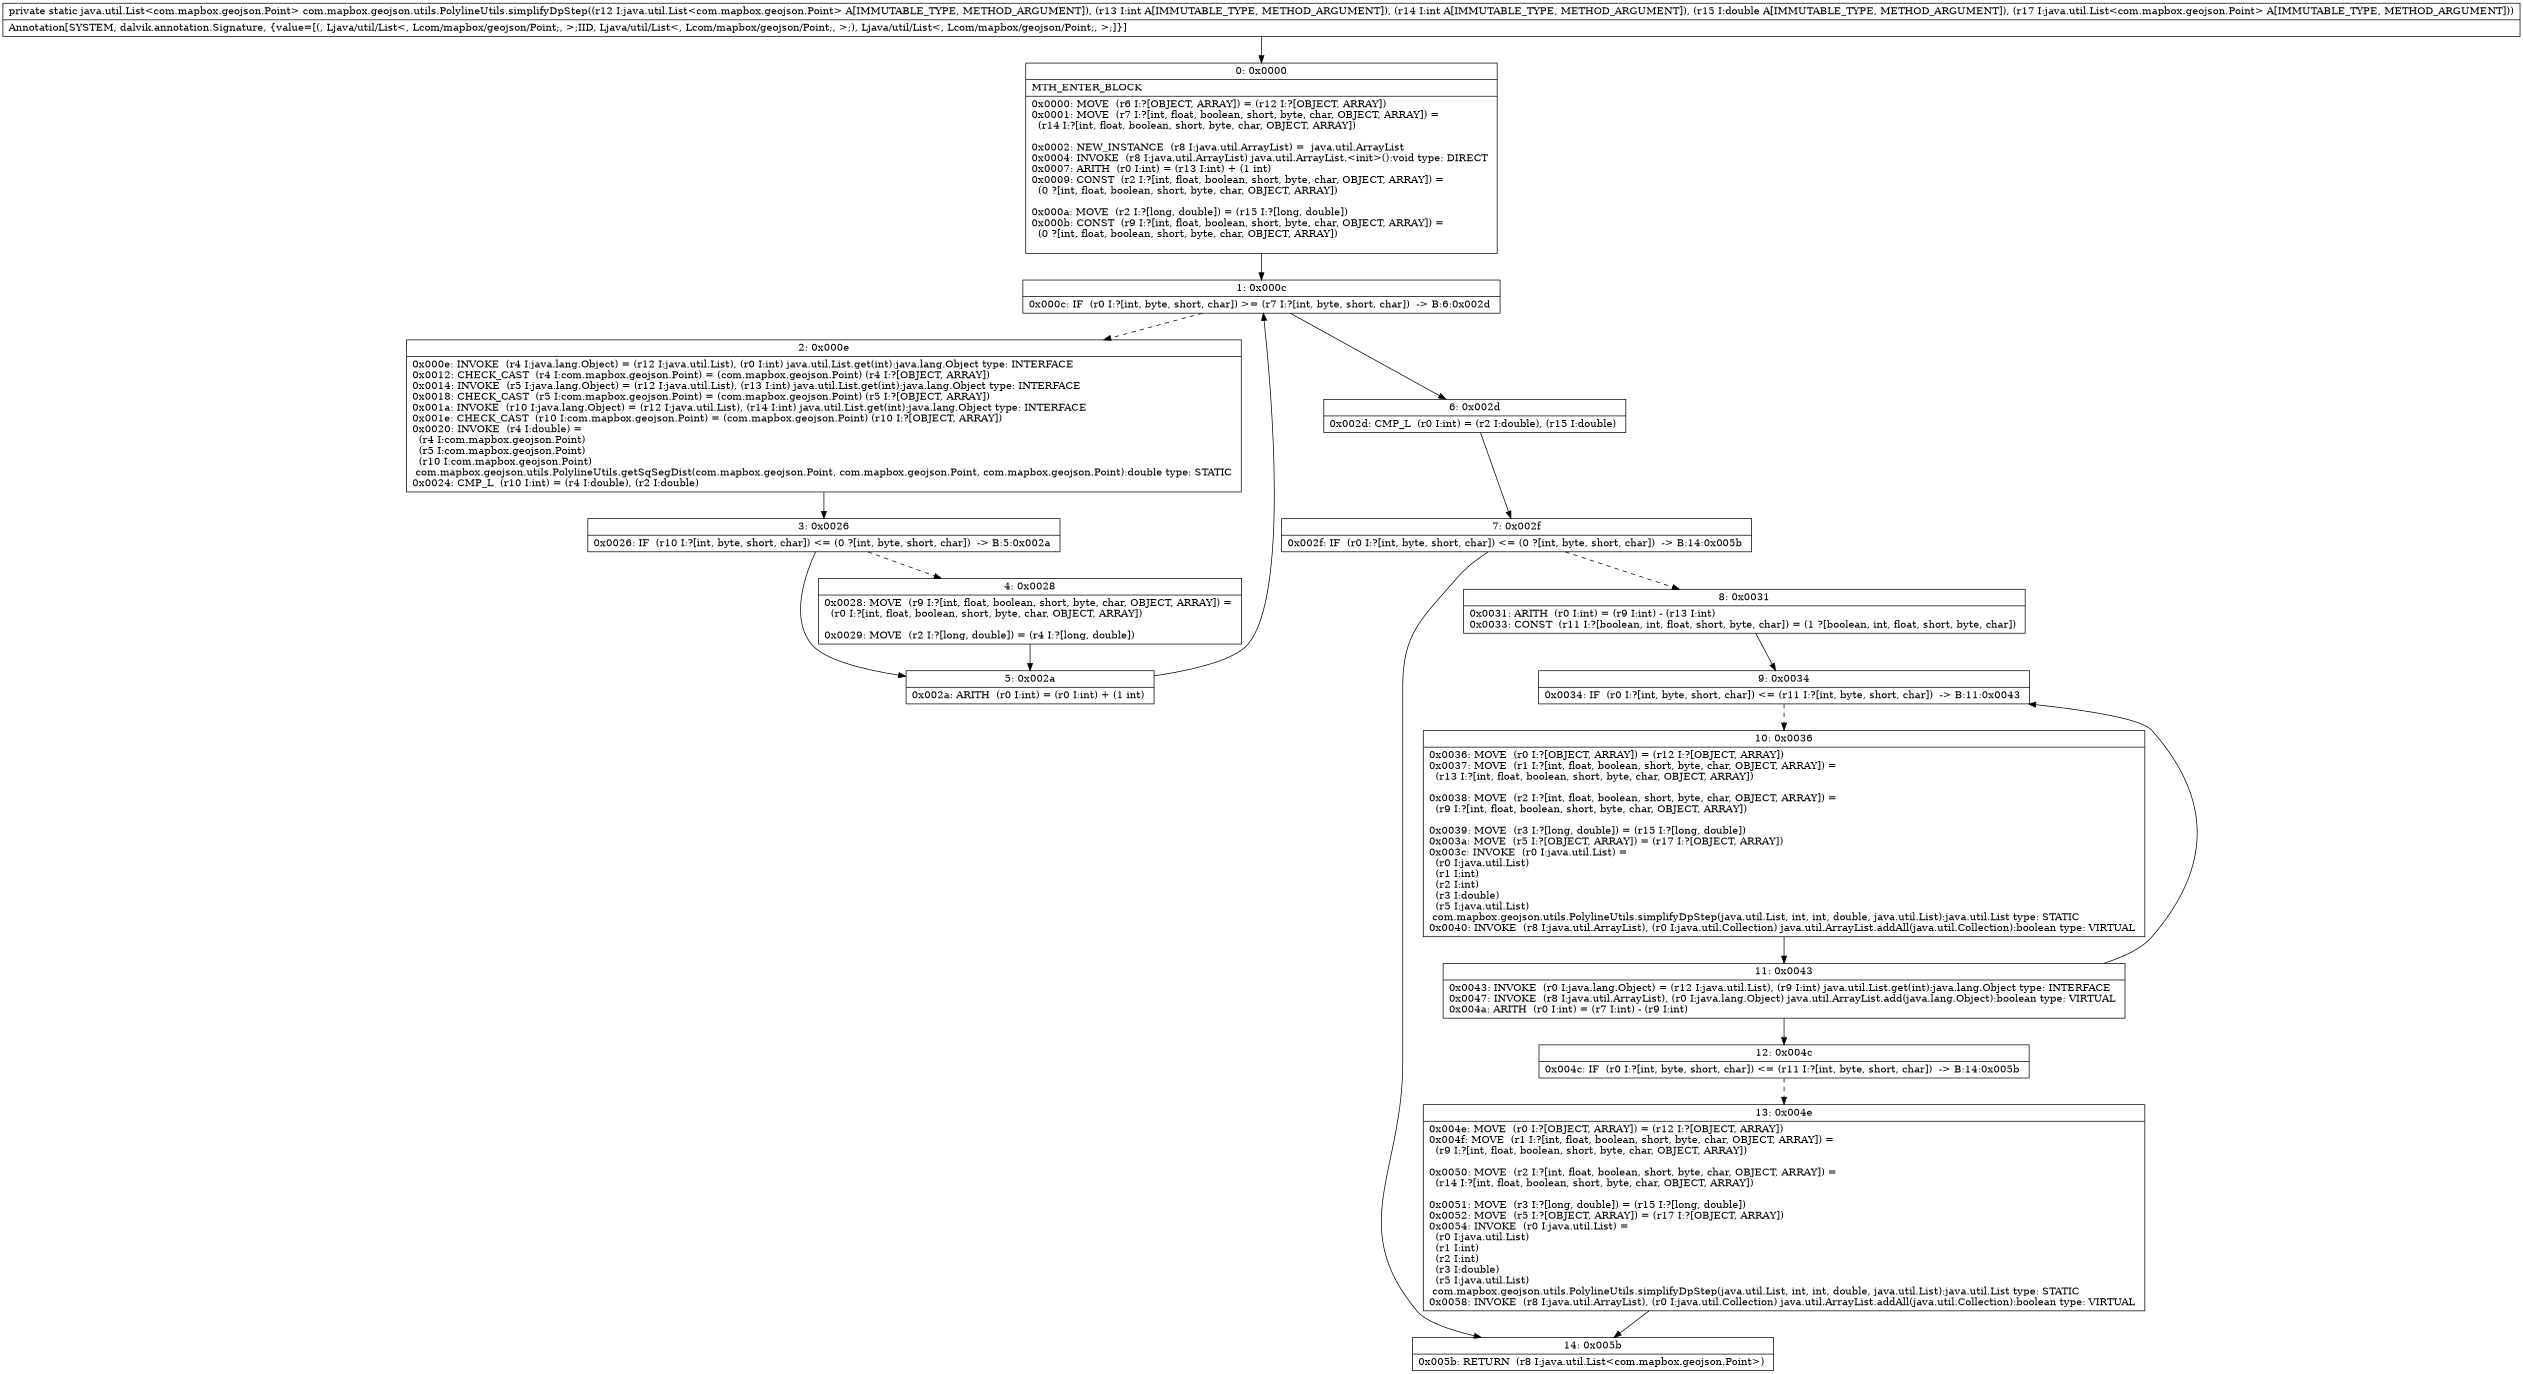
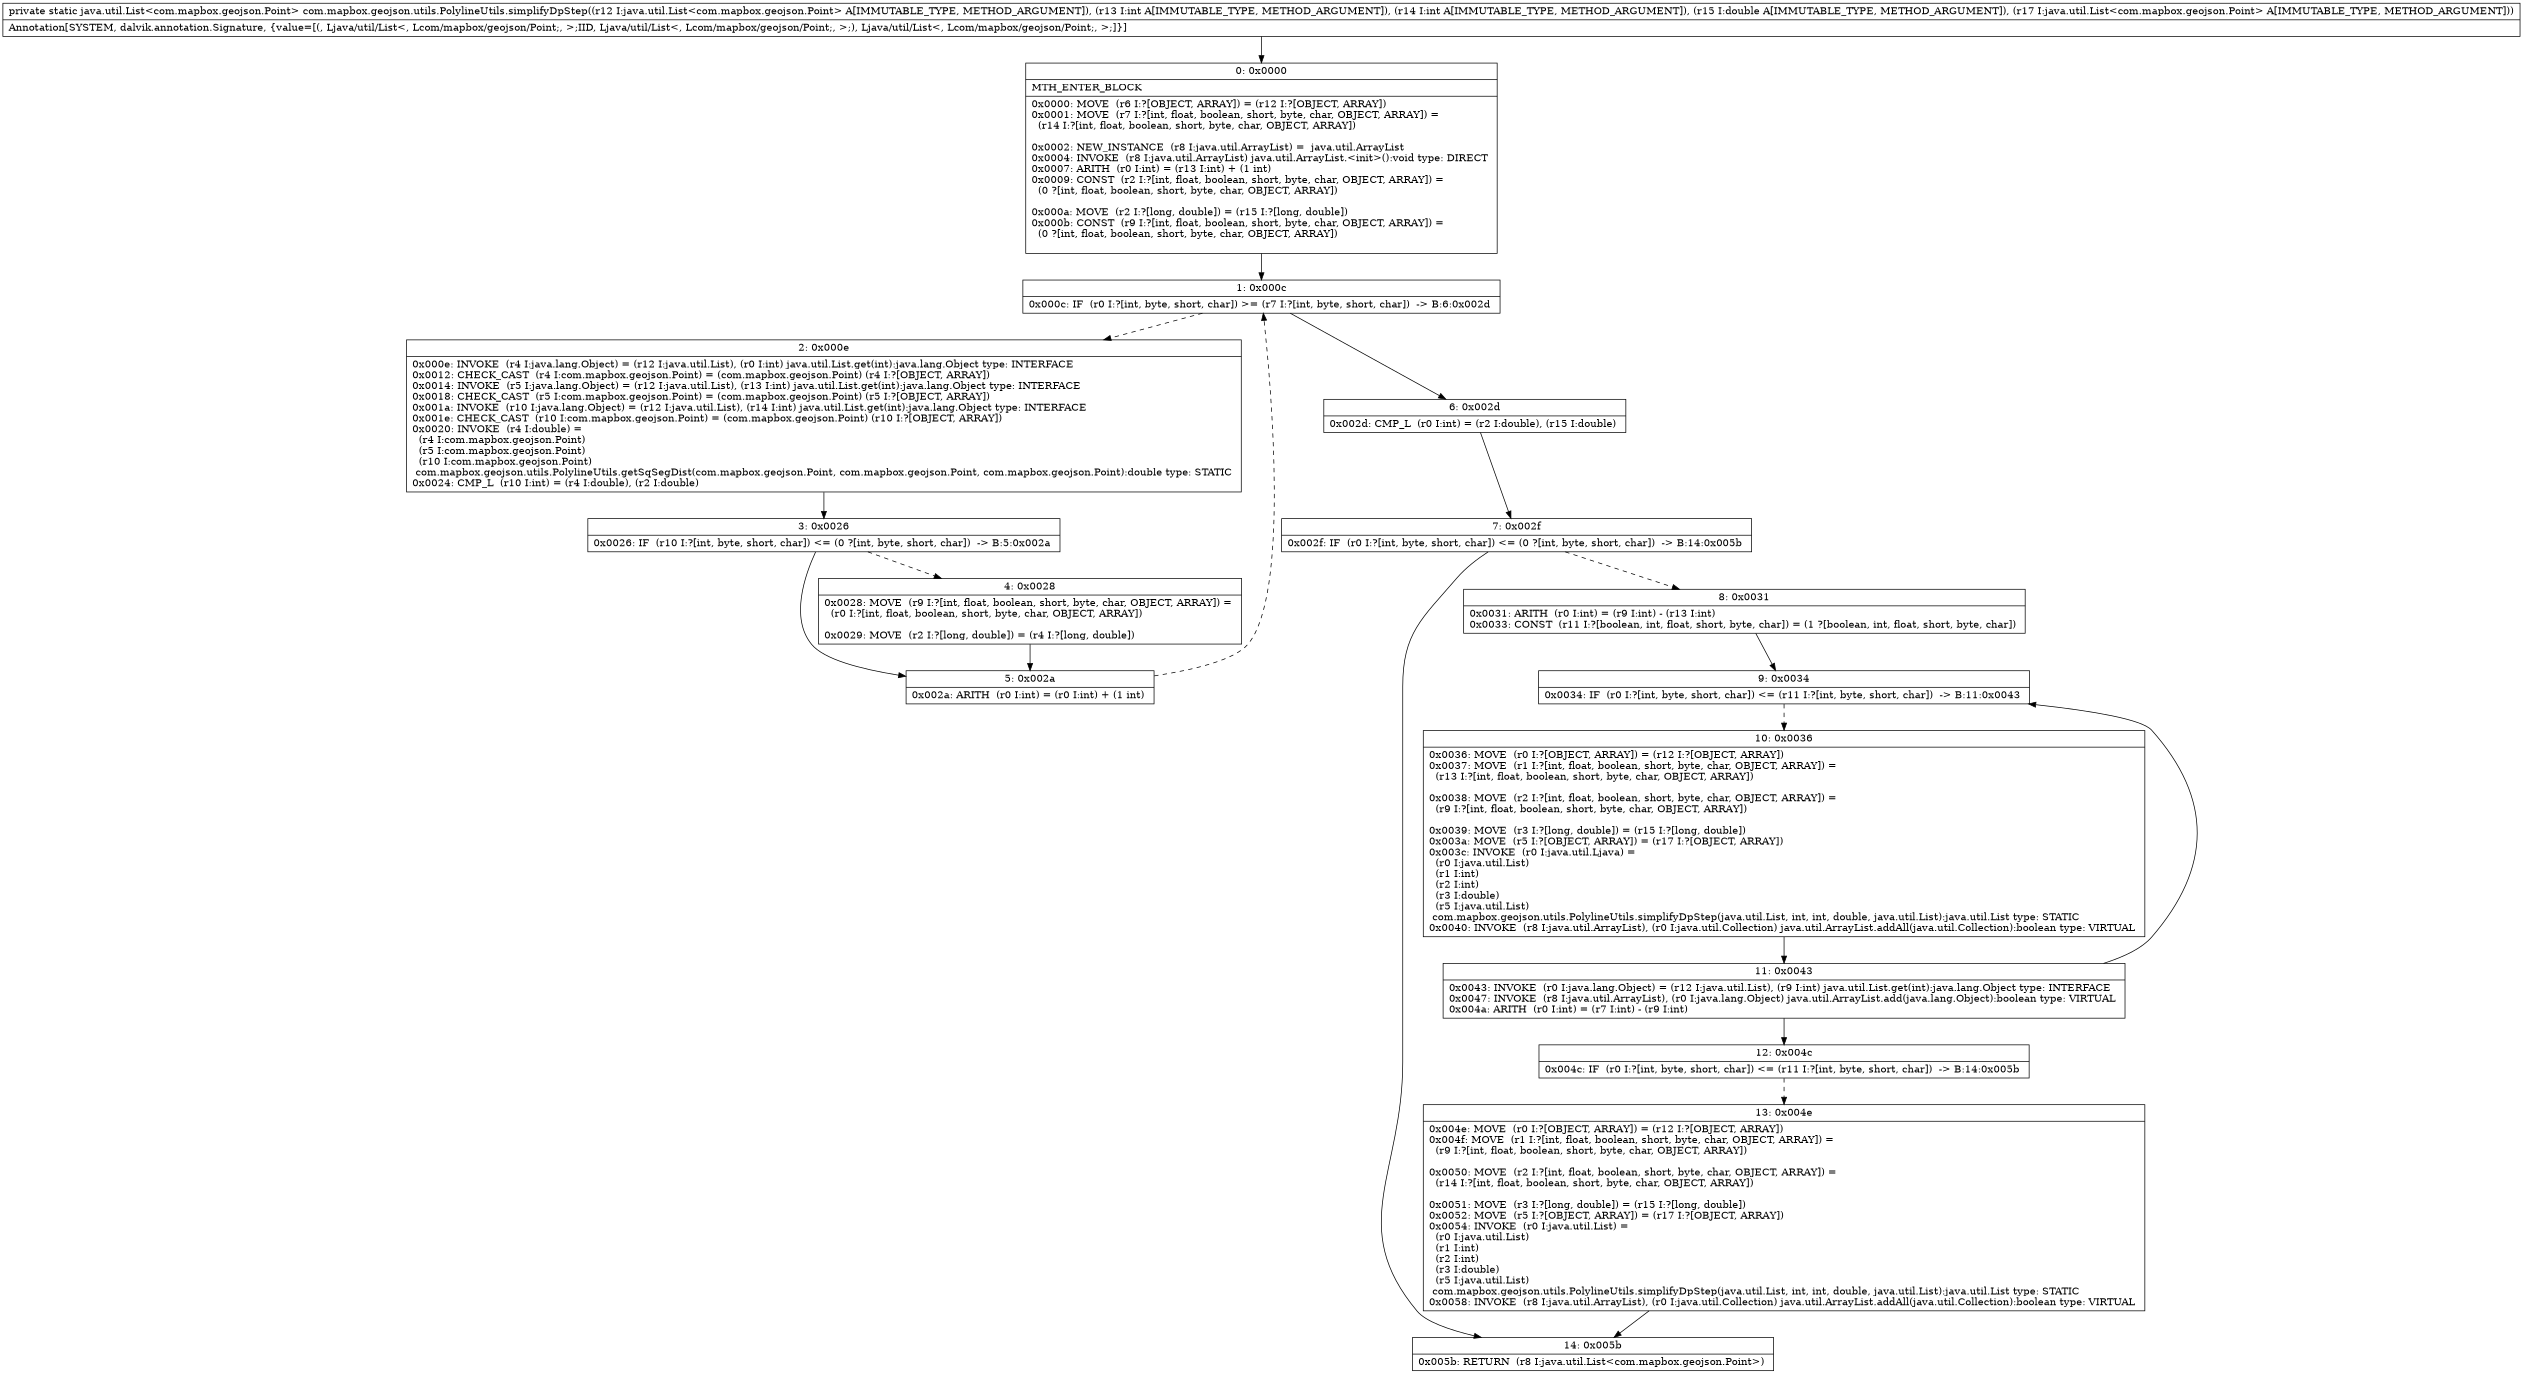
edge "5: 0x002a" -> "1: 0x000c": style solid -> dashed
node "10: 0x0036": text "0x003c: INVOKE  (r0 I:java.util.List) =" -> "0x003c: INVOKE  (r0 I:java.util.Ljava) ="
